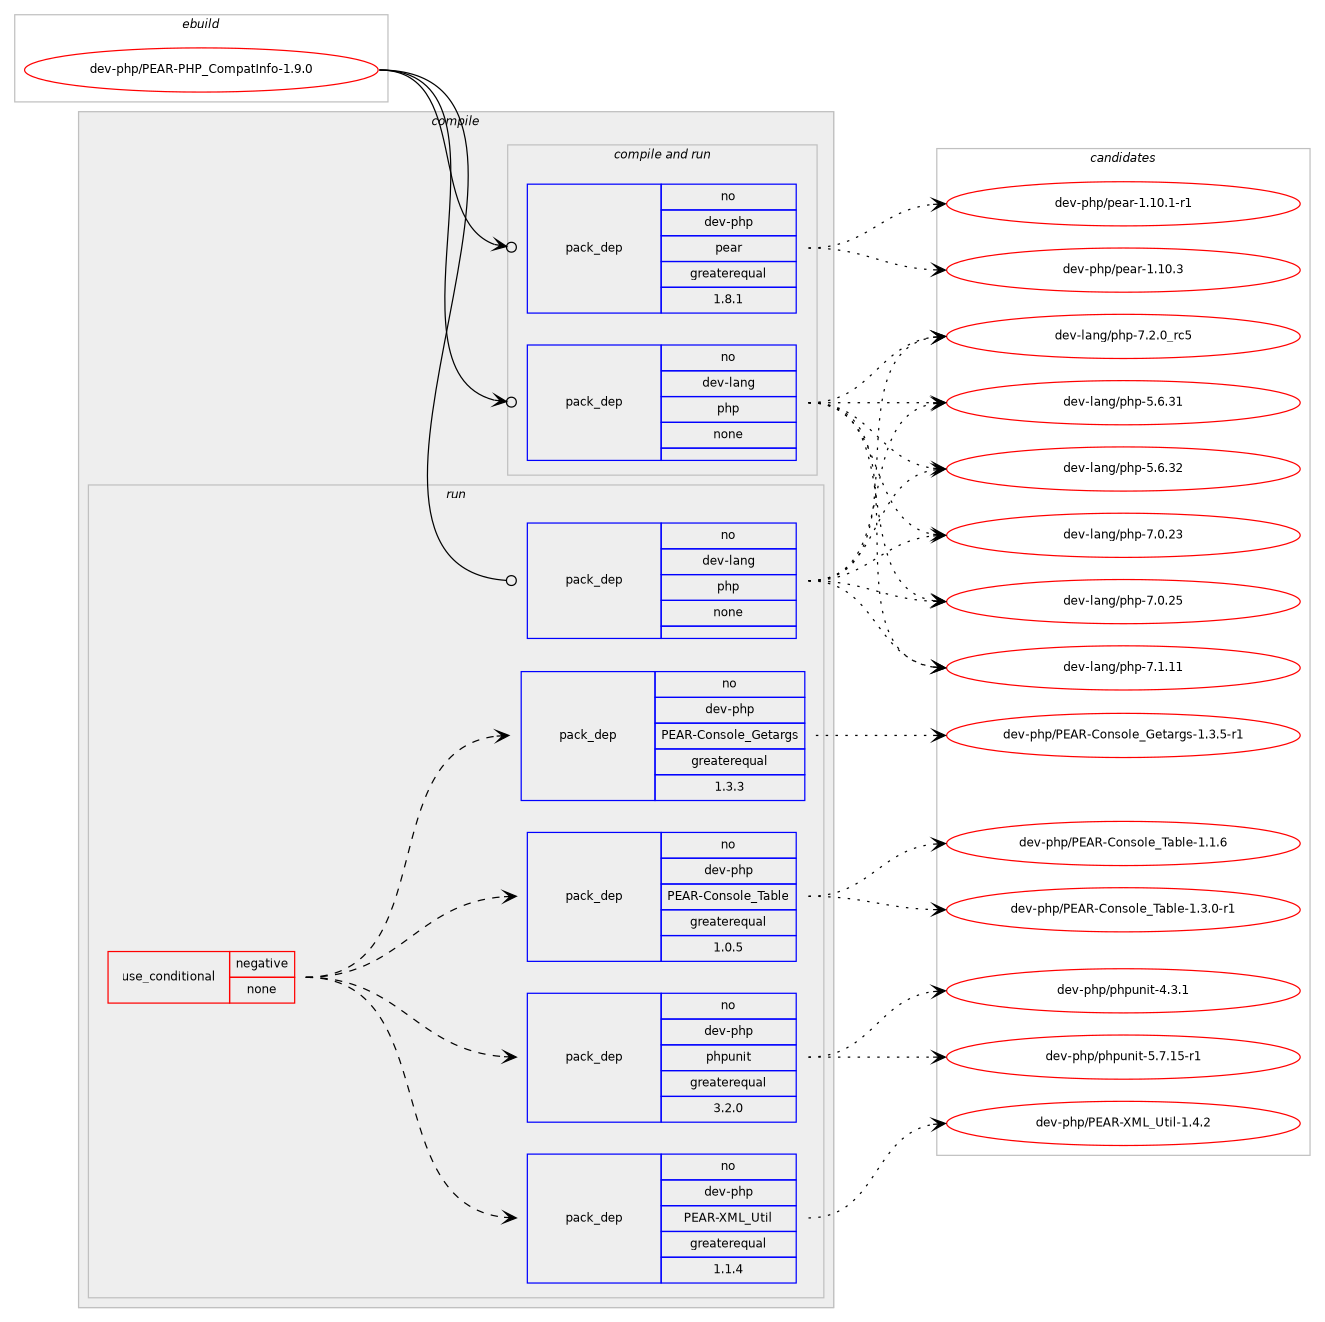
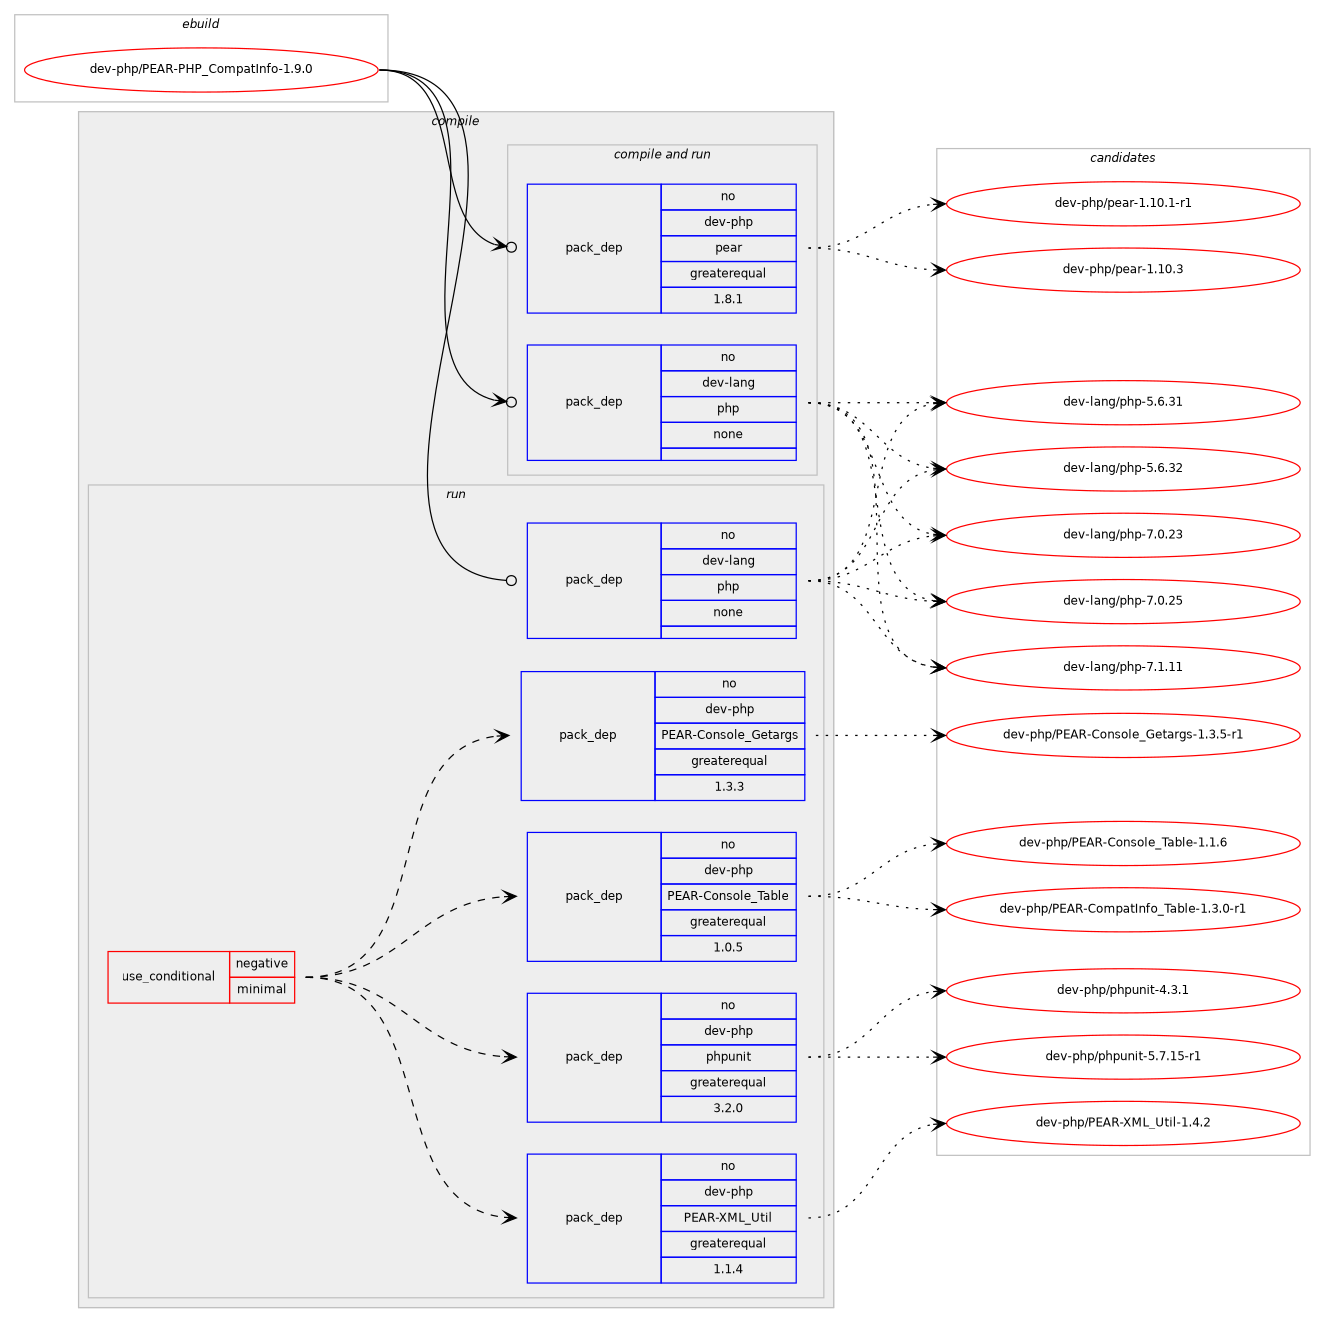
node "dev-lang/php-7.2.0_rc5": removed
node "dev-php/PEAR-Console_Table-1.3.0-r1": label "dev-php/PEAR-Console_Table-1.3.0-r1" -> "dev-php/PEAR-CompatInfo_Table-1.3.0-r1"
node "use_conditional": text "none" -> "minimal"
